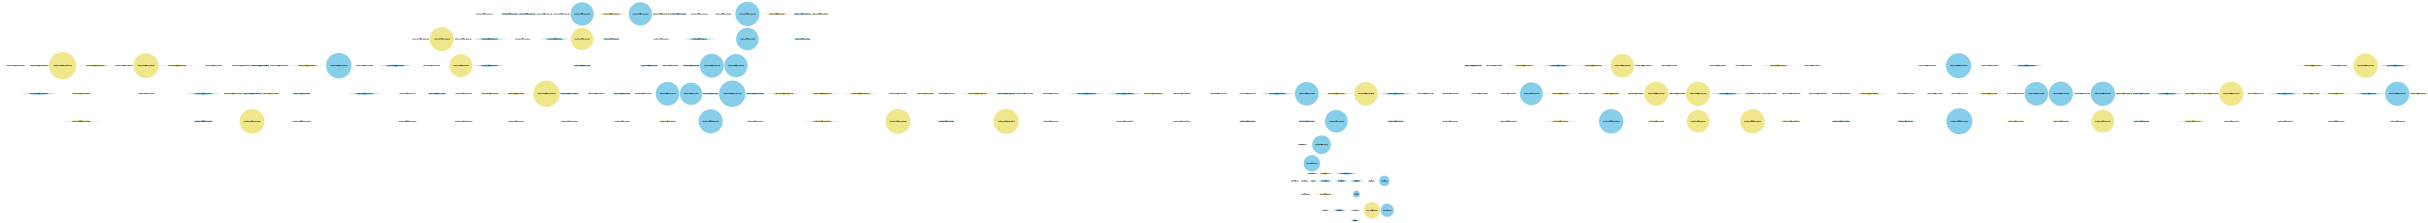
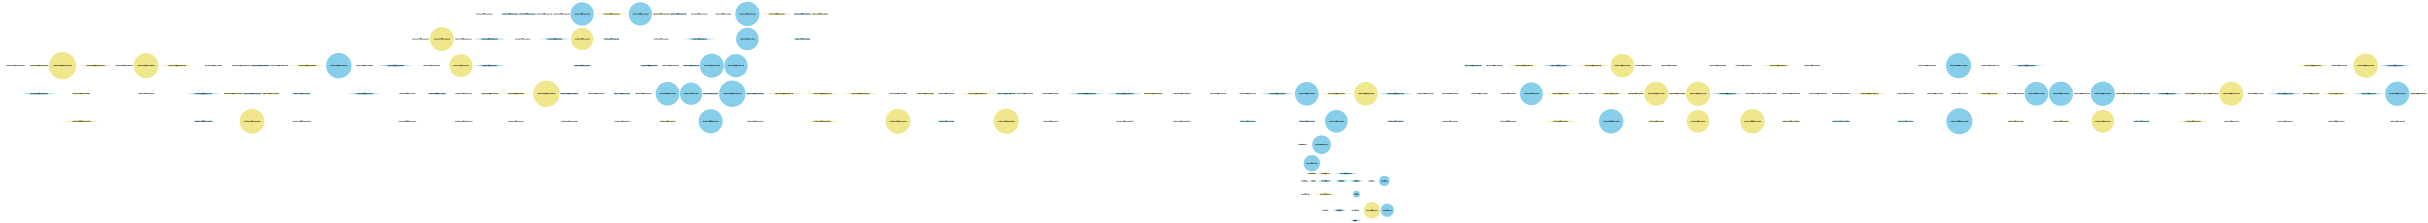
node "<spriteset> ss_tail_light_railcar_32px_4_unflipped": removed
